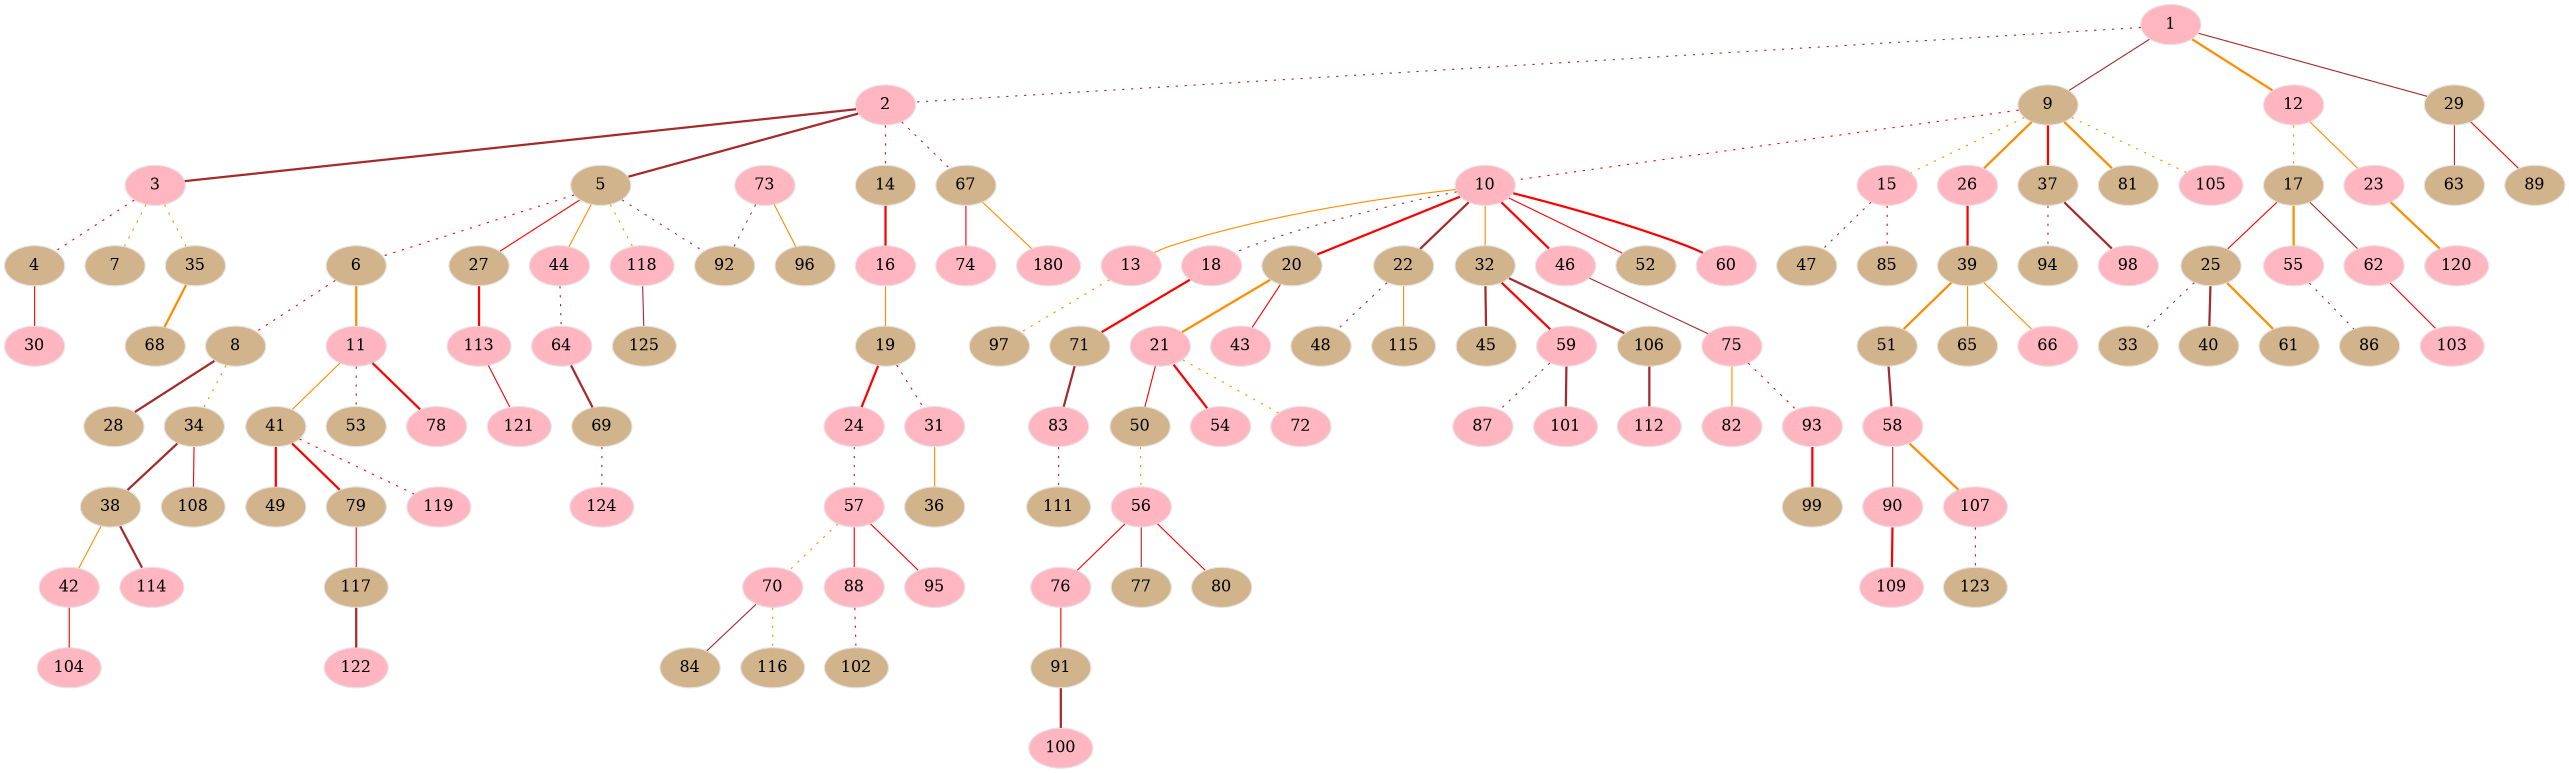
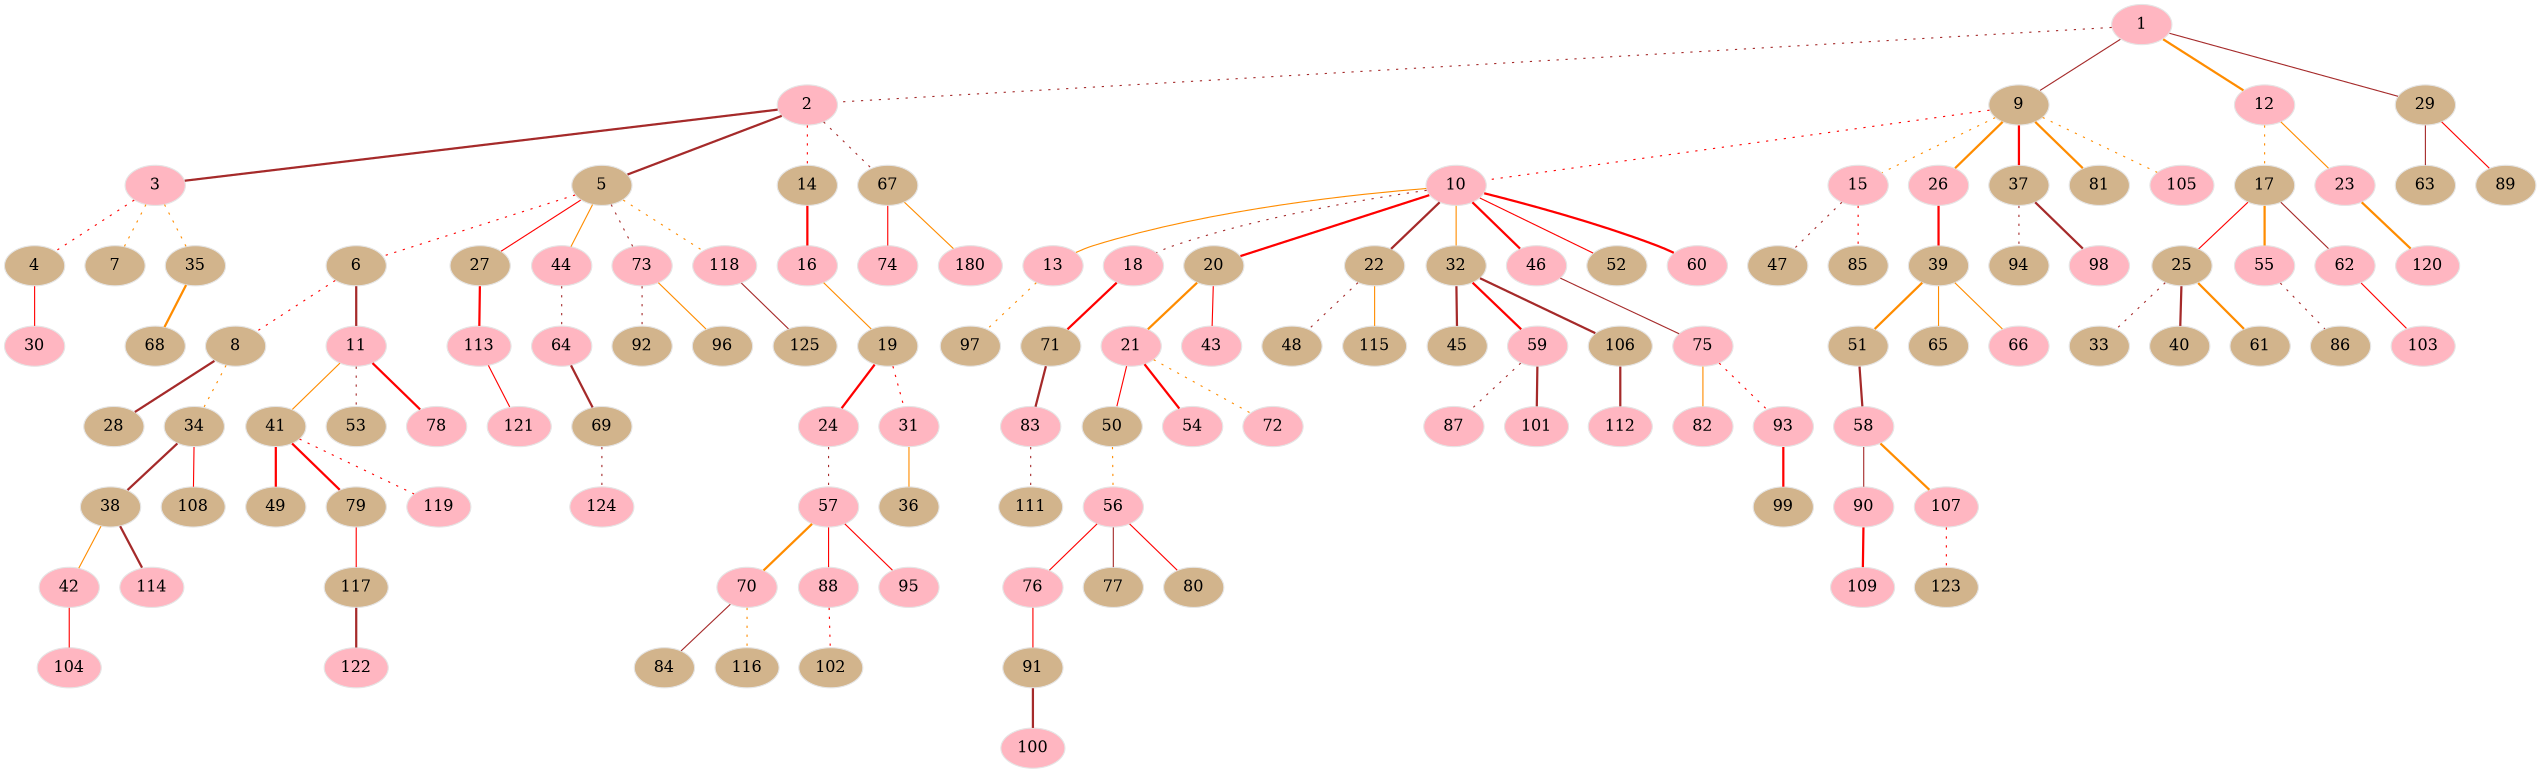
edge "5" -- "92": now "5" -- "73"
edge "6" -- "11": color darkorange -> brown
edge "57" -- "70": style dotted -> bold
